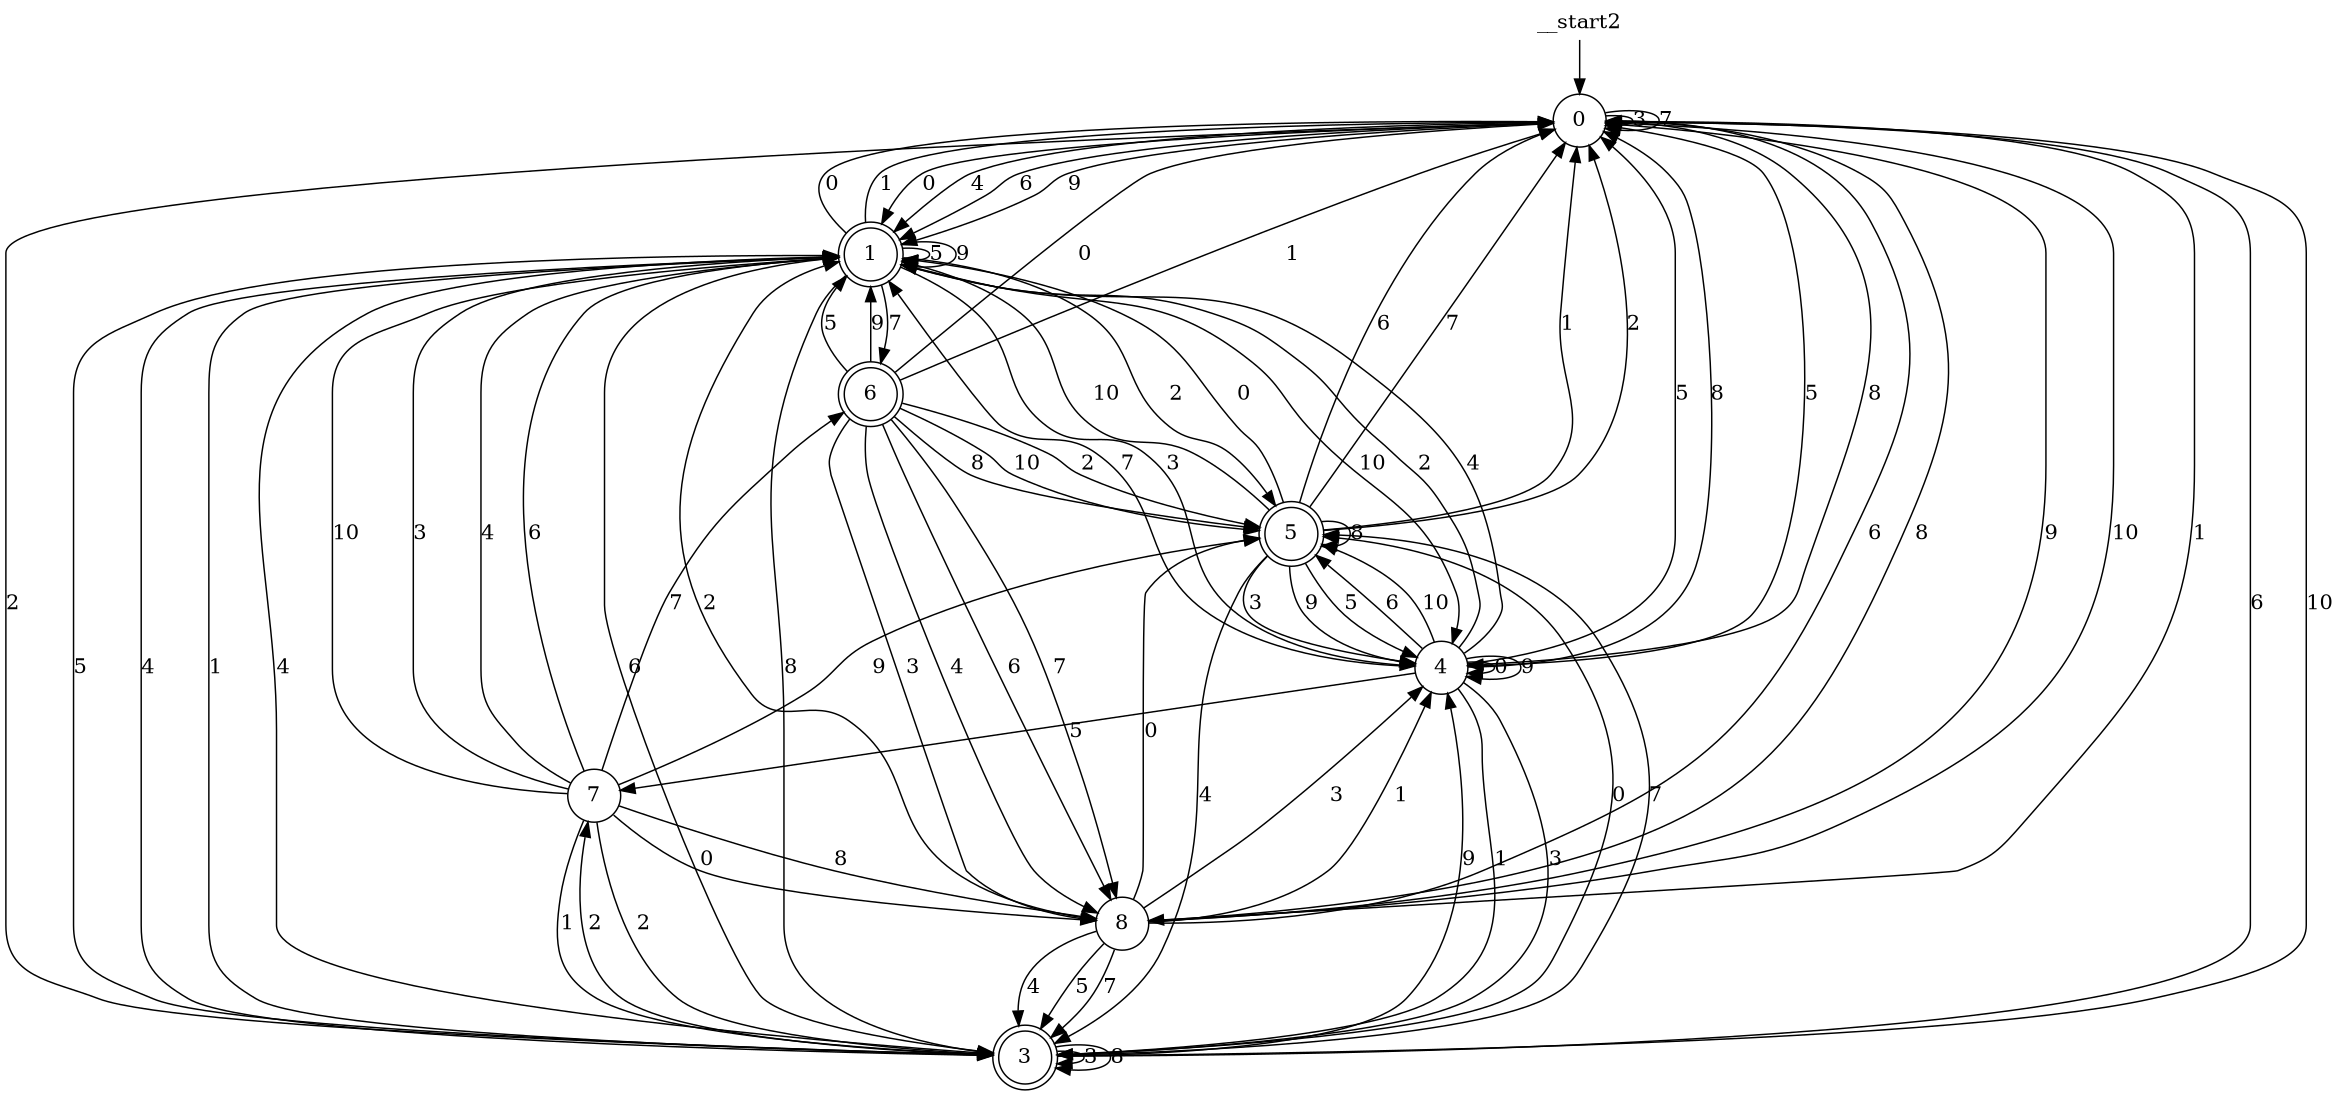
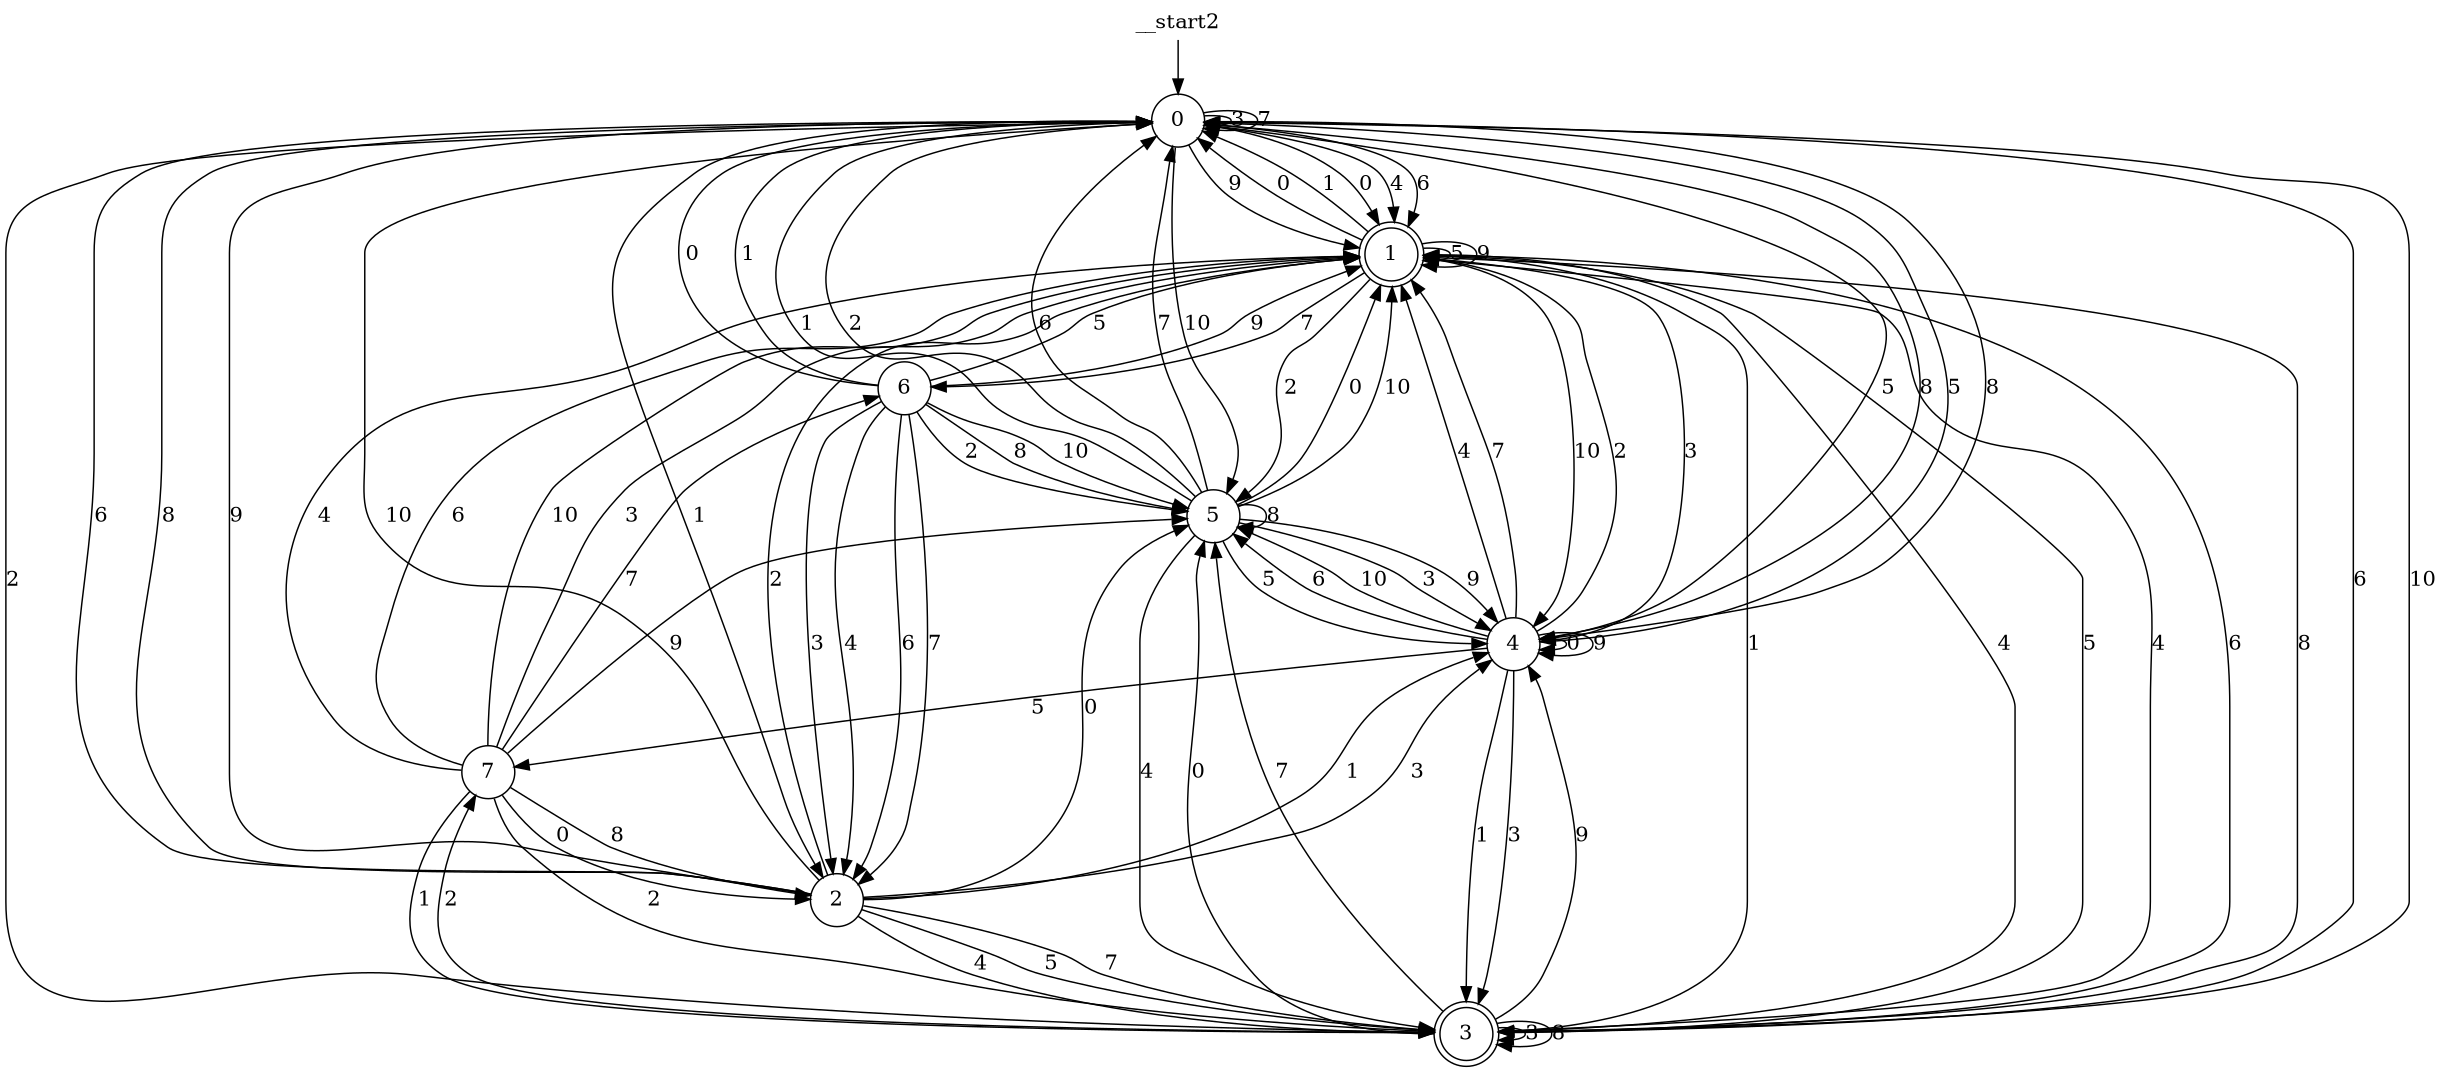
edge "0" -> "5": added, label "10"
node "6": shape doublecircle -> circle
node "5": shape doublecircle -> circle
node "8": label "8" -> "2"
